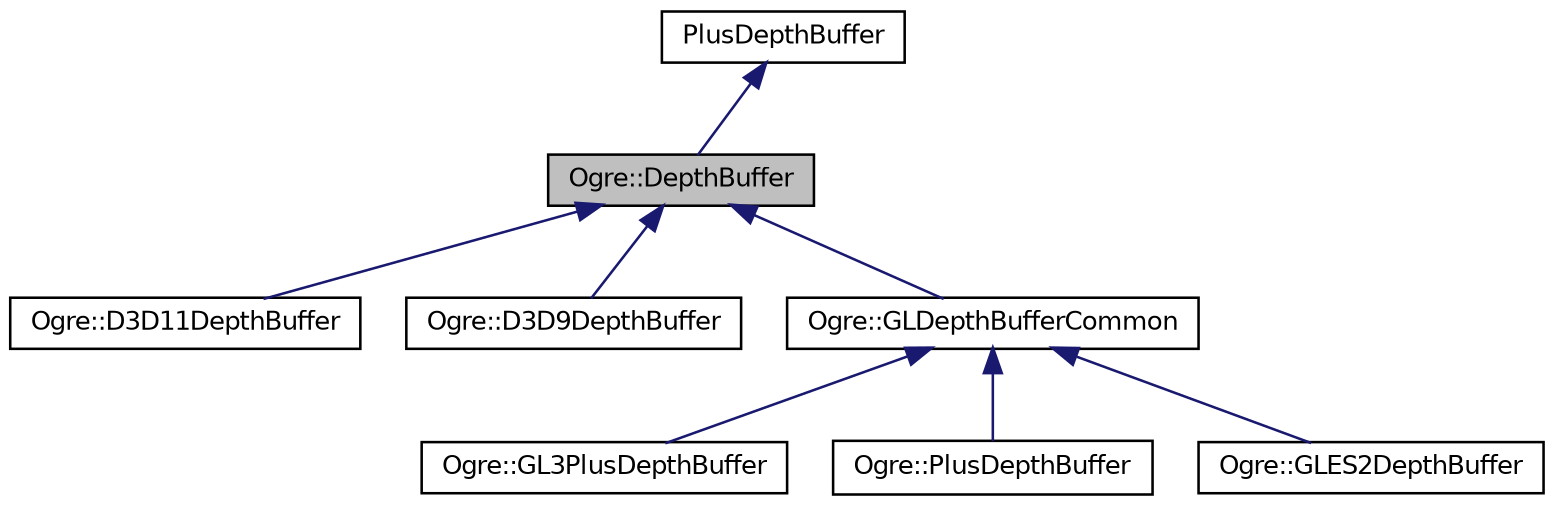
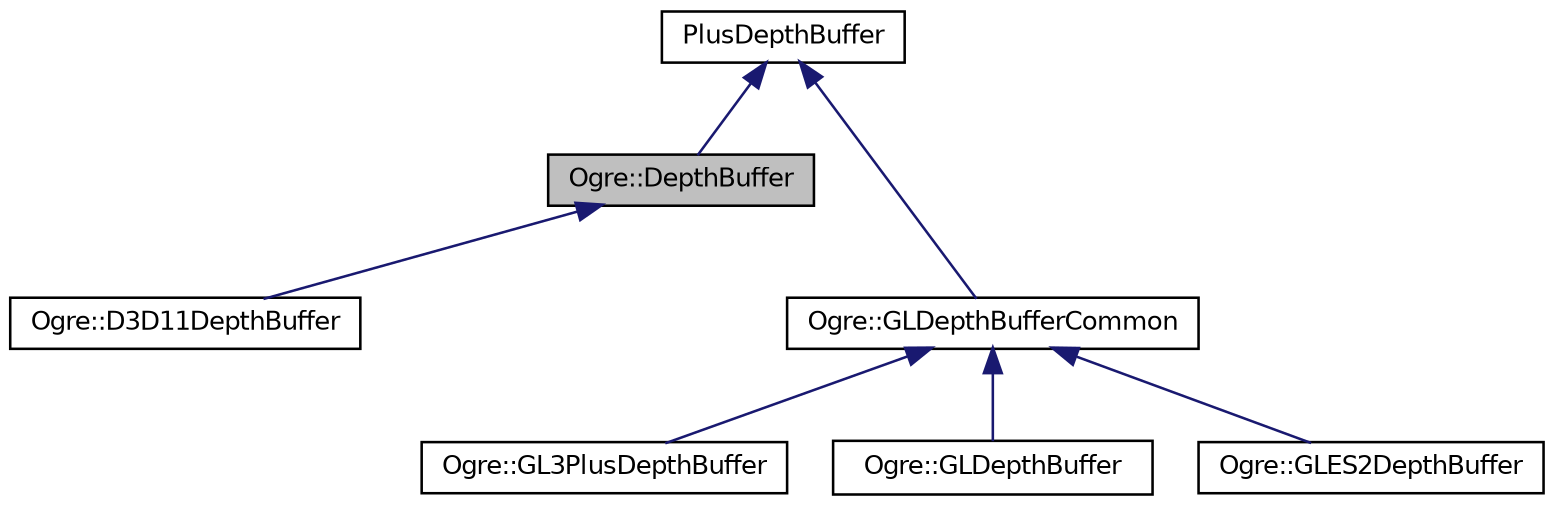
edge "Ogre::GLDepthBufferCommon" -> "Ogre::DepthBuffer": now "Ogre::GLDepthBufferCommon" -> "PlusDepthBuffer"
node "Ogre::D3D9DepthBuffer": removed
node "Ogre::PlusDepthBuffer": label "Ogre::PlusDepthBuffer" -> "Ogre::GLDepthBuffer"
